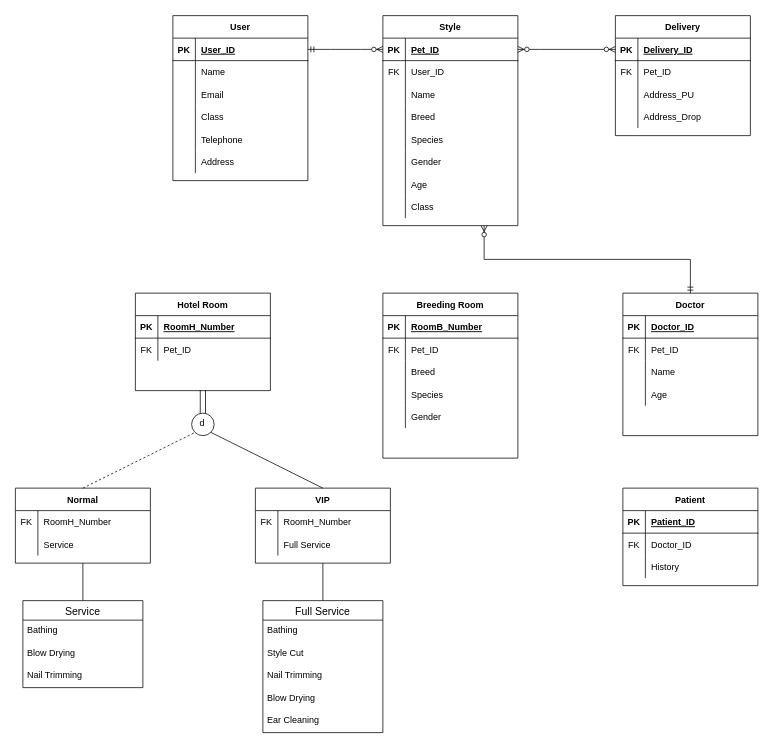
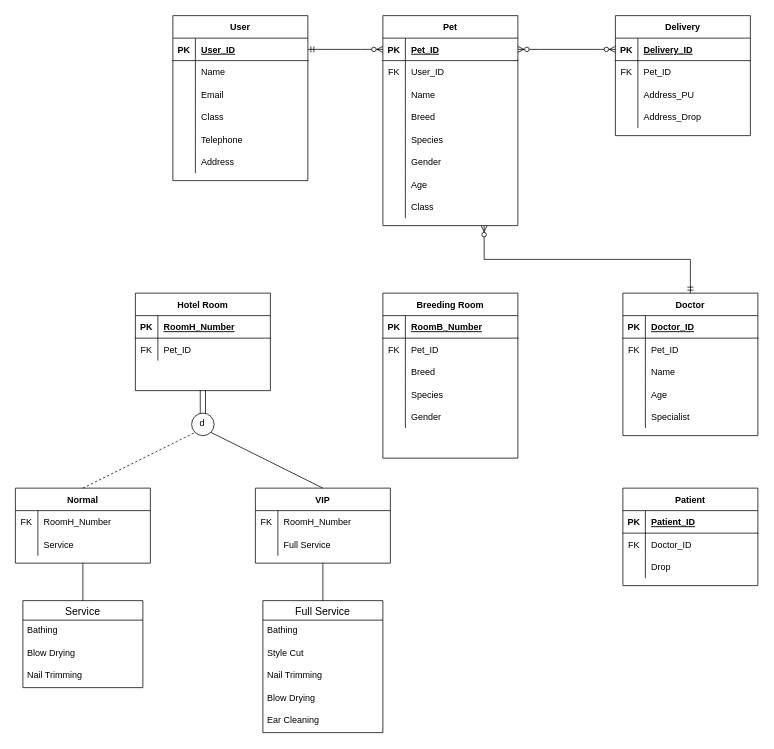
node "Style": label "Style" -> "Pet"
node "Specialist": added
node "History": label "History" -> "Drop"
